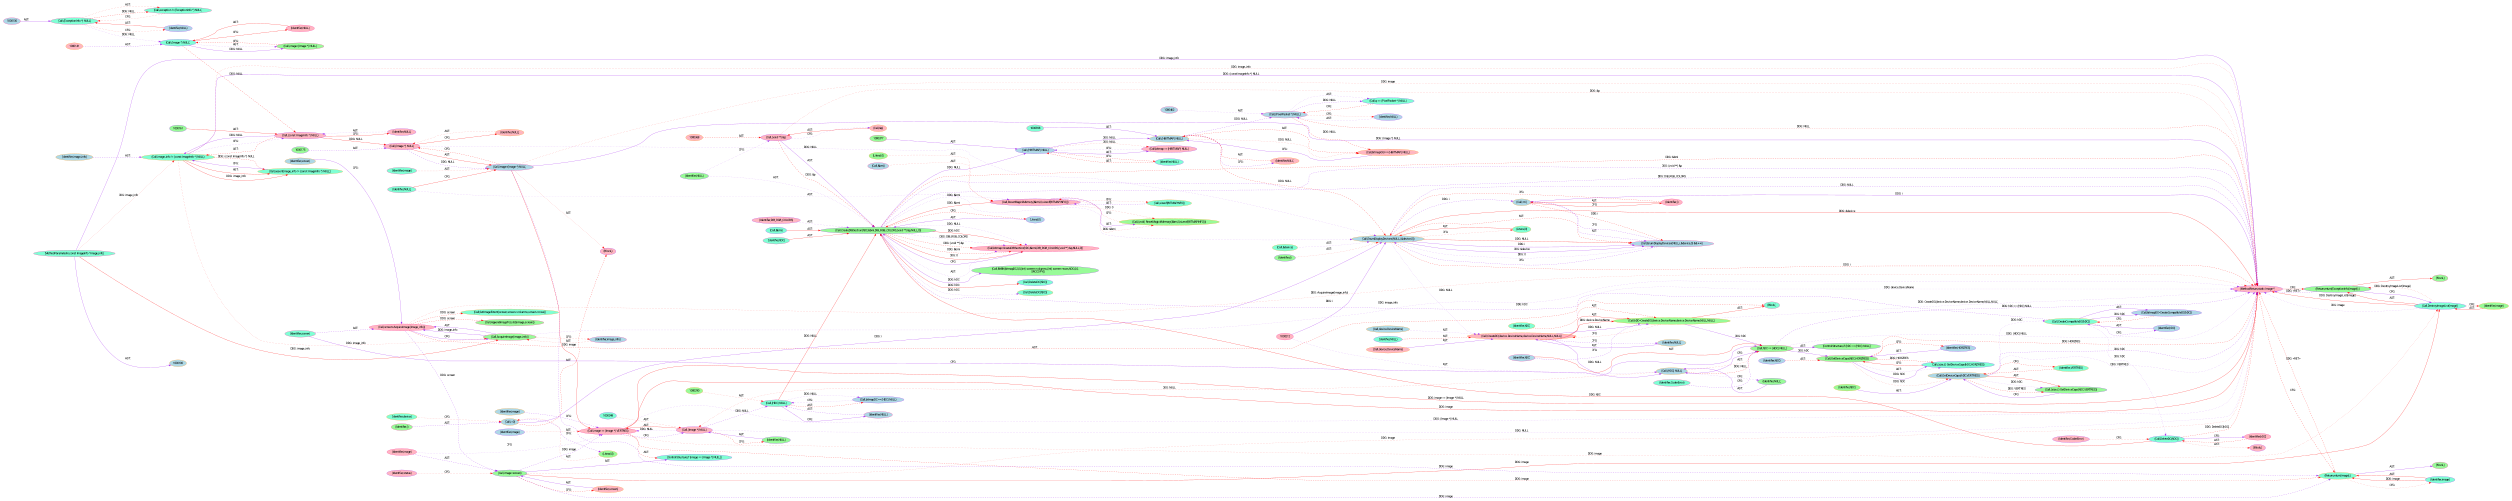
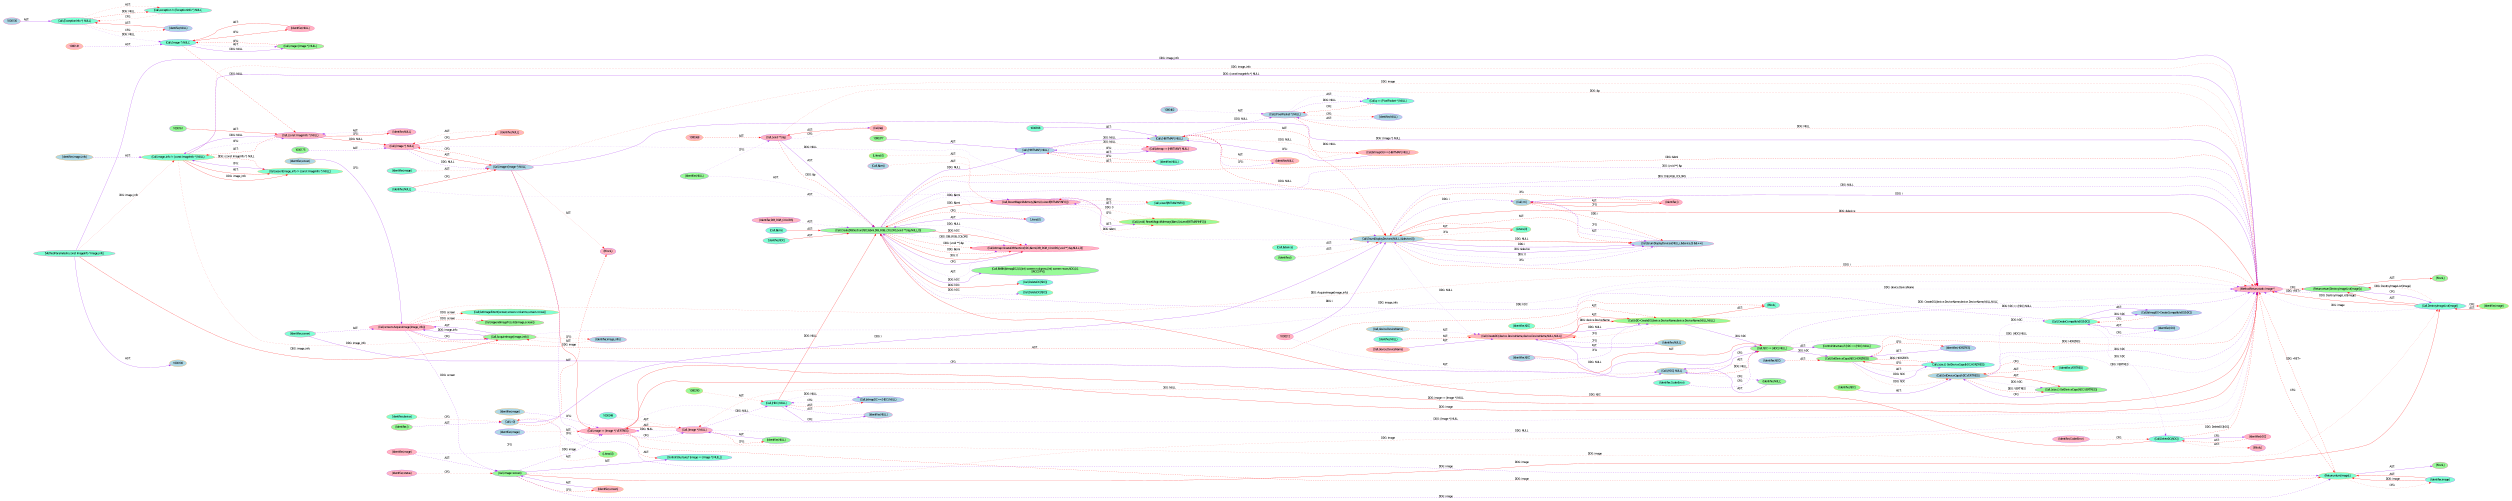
edge "(Call,(PixelPacket *) NULL)" -> "(Call,bitmapOld == (HBITMAP) NULL)": now "(Call,(PixelPacket *) NULL)" -> "(Call,EnumDisplayDevices(NULL,i,&device,0))"
node "(Return,return(ExceptionInfo(image));)": label "(Return,return(ExceptionInfo(image));)" -> "(Return,return(DestroyImageList(image));)"
